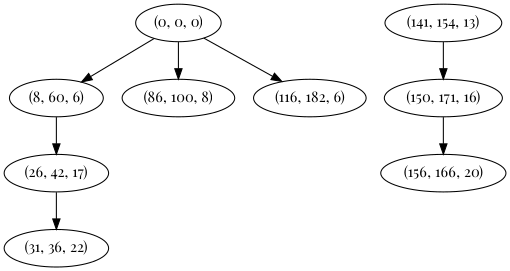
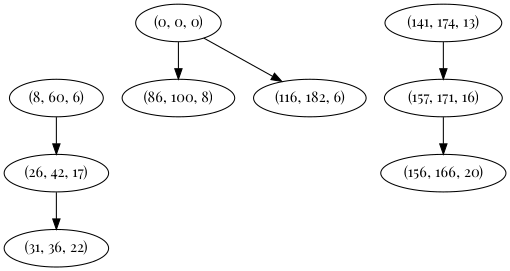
node "(141, 154, 13)": label "(141, 154, 13)" -> "(141, 174, 13)"
edge "(0, 0, 0)" -> "(8, 60, 6)": removed
node "(150, 171, 16)": label "(150, 171, 16)" -> "(157, 171, 16)"
